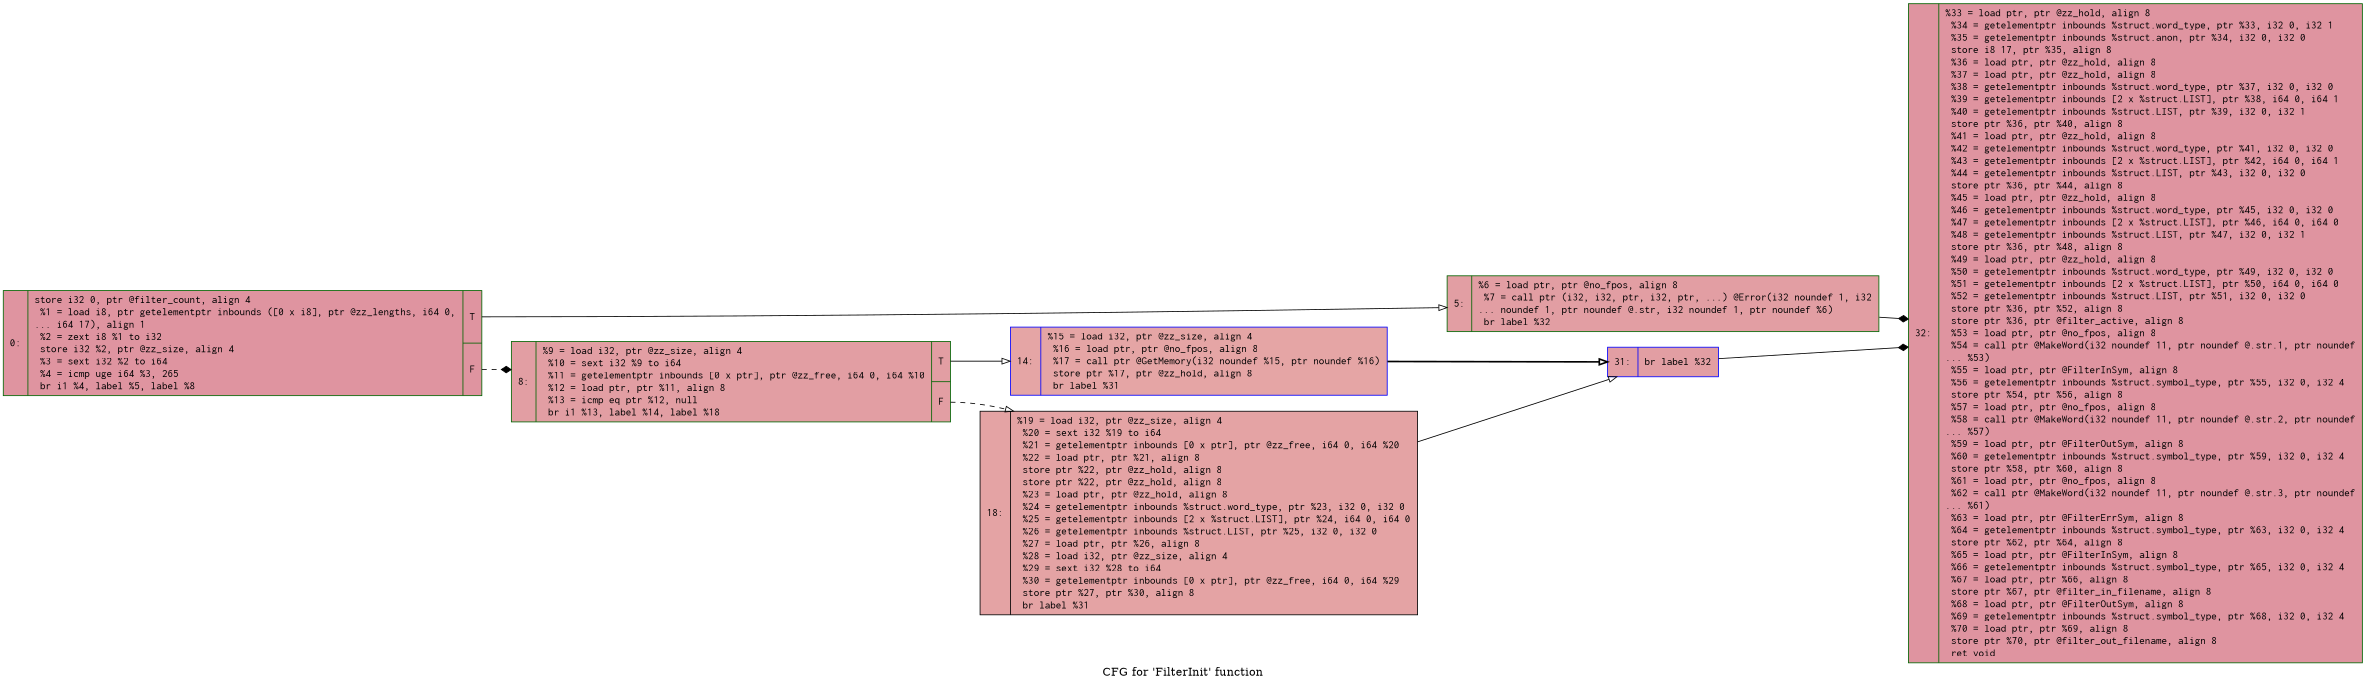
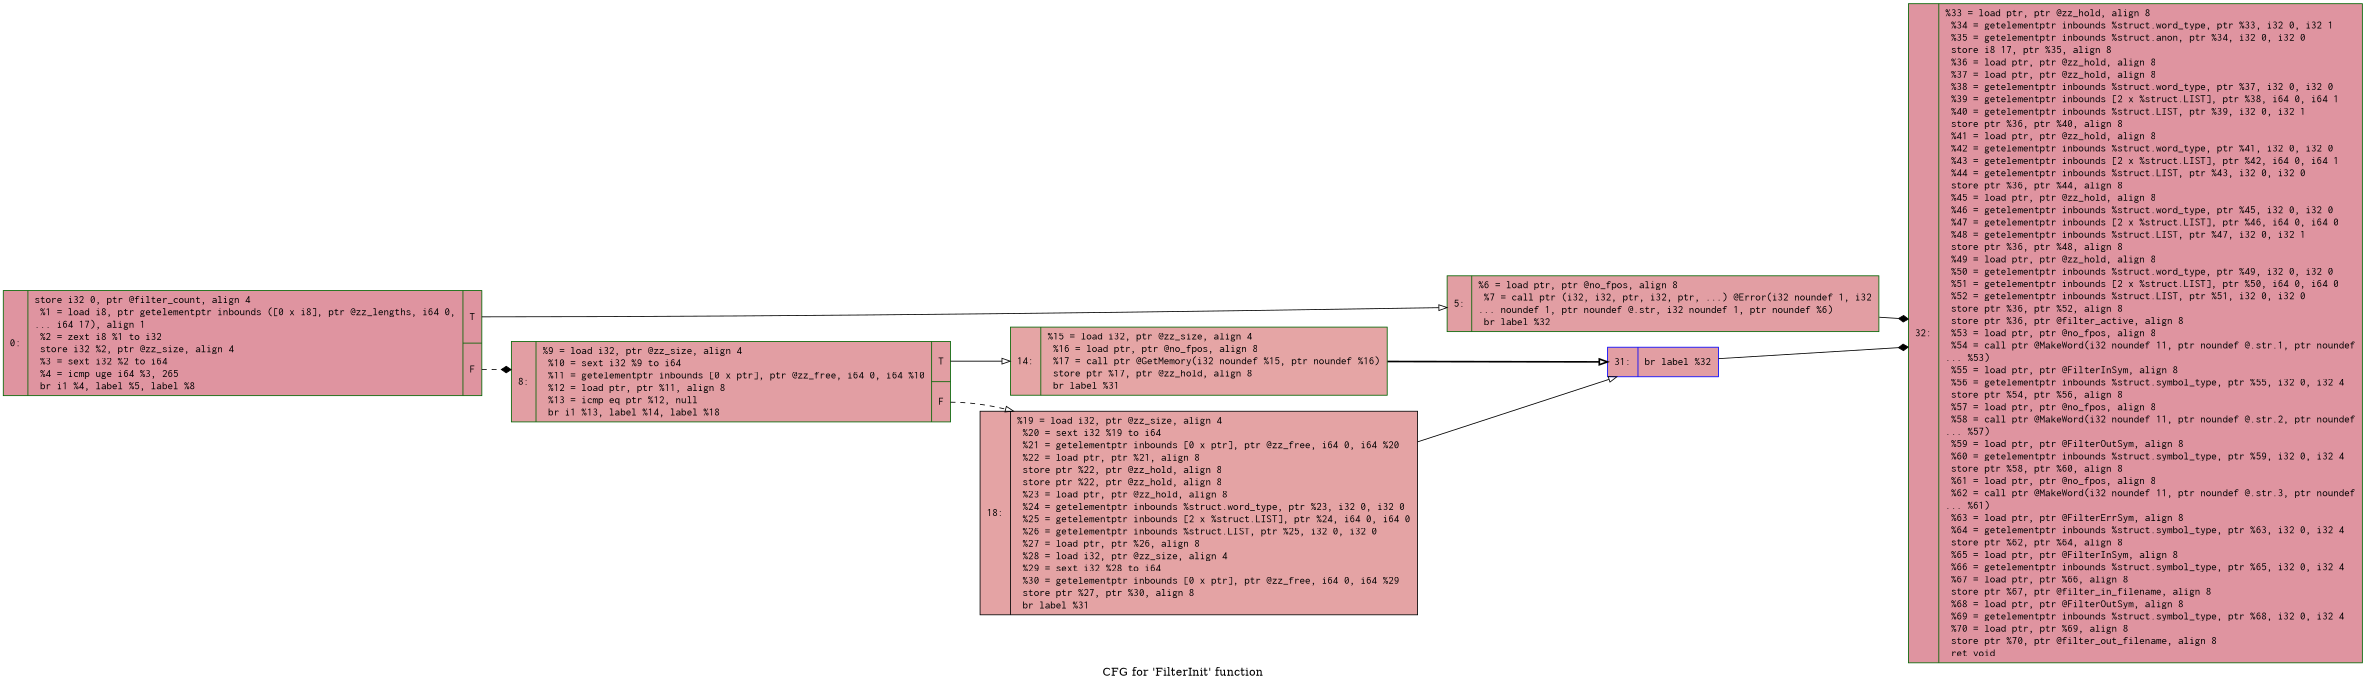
node "14:": color blue -> darkgreen
